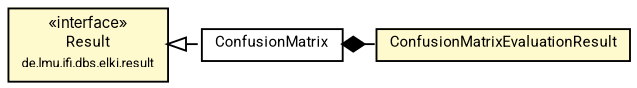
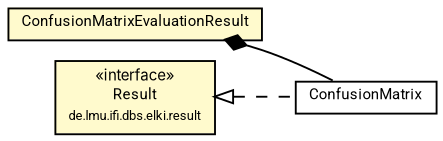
edge "ConfusionMatrixEvaluationResult" -> "ConfusionMatrix": reversed
